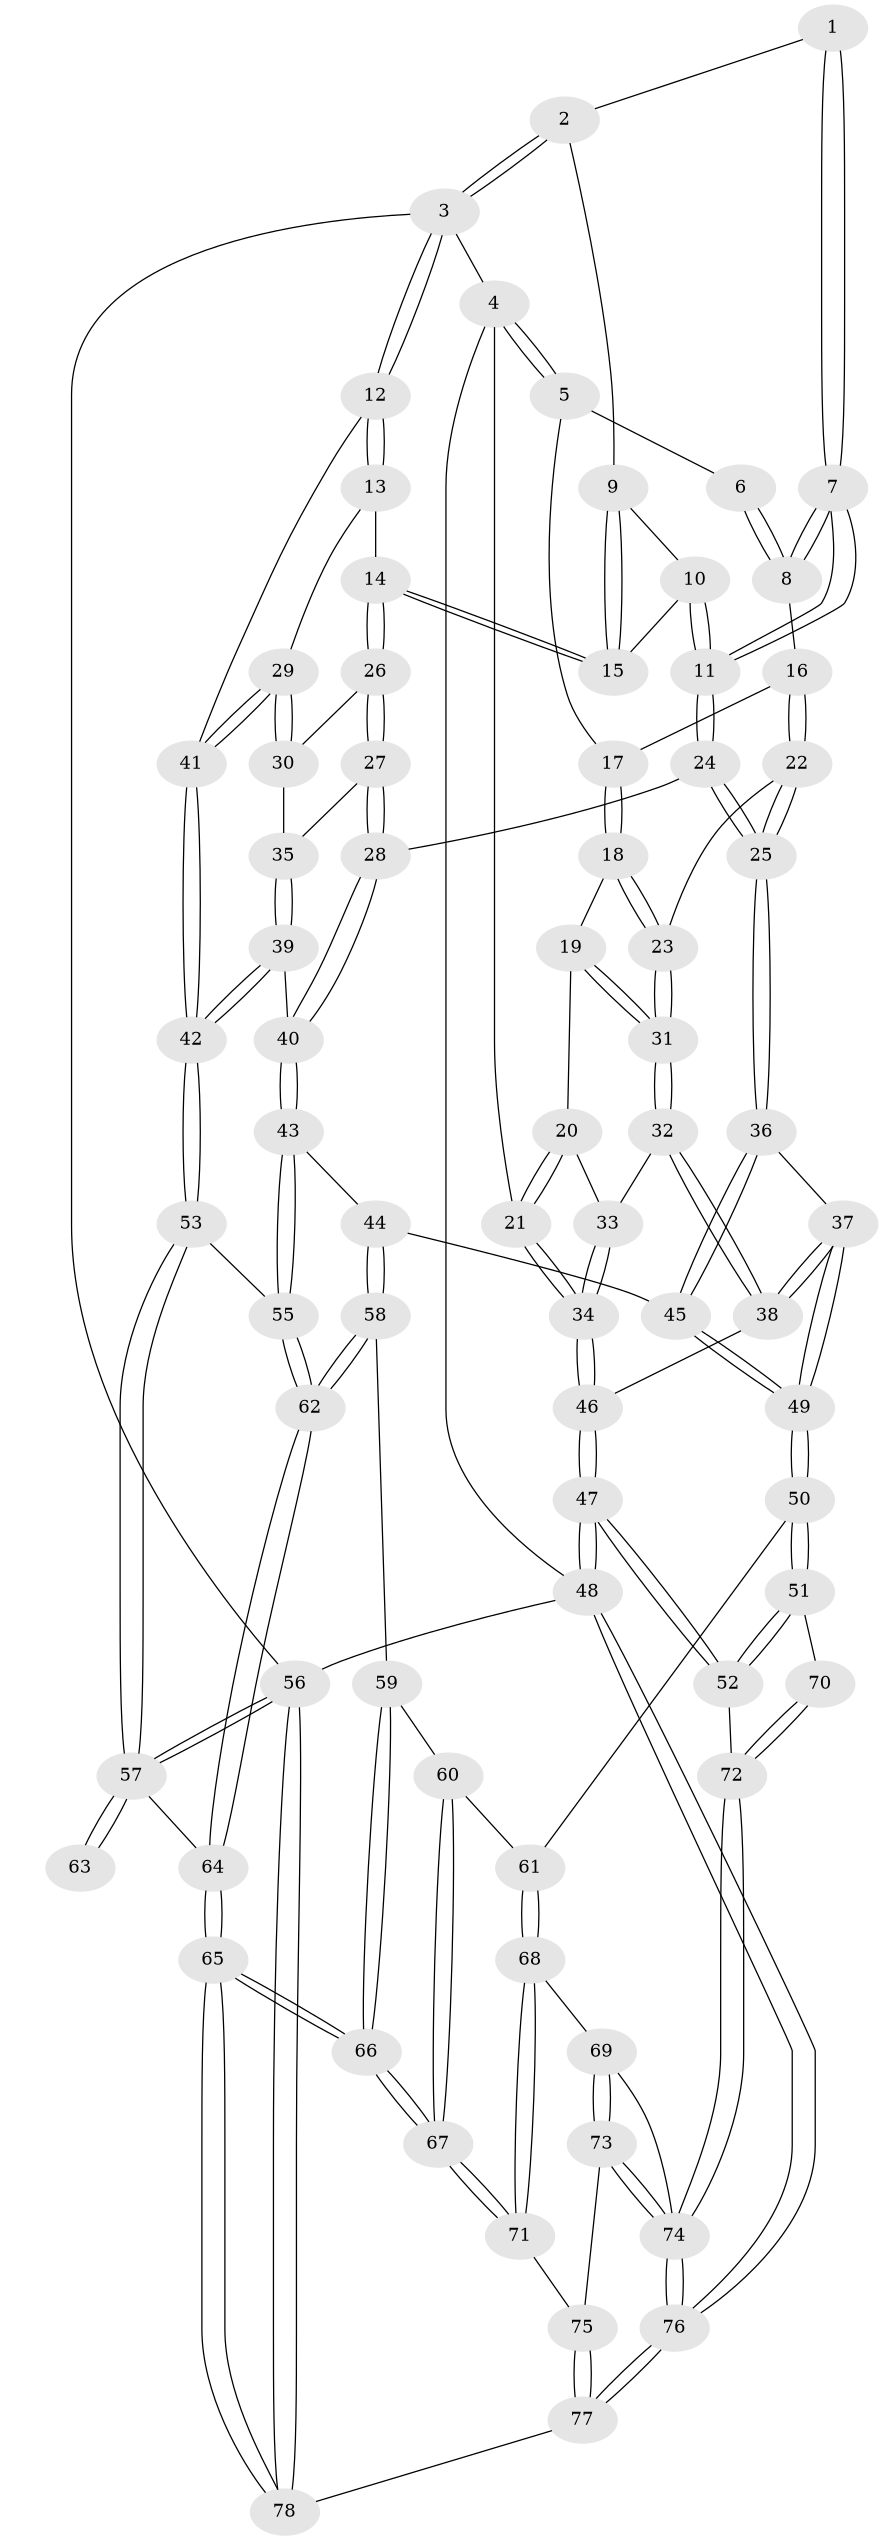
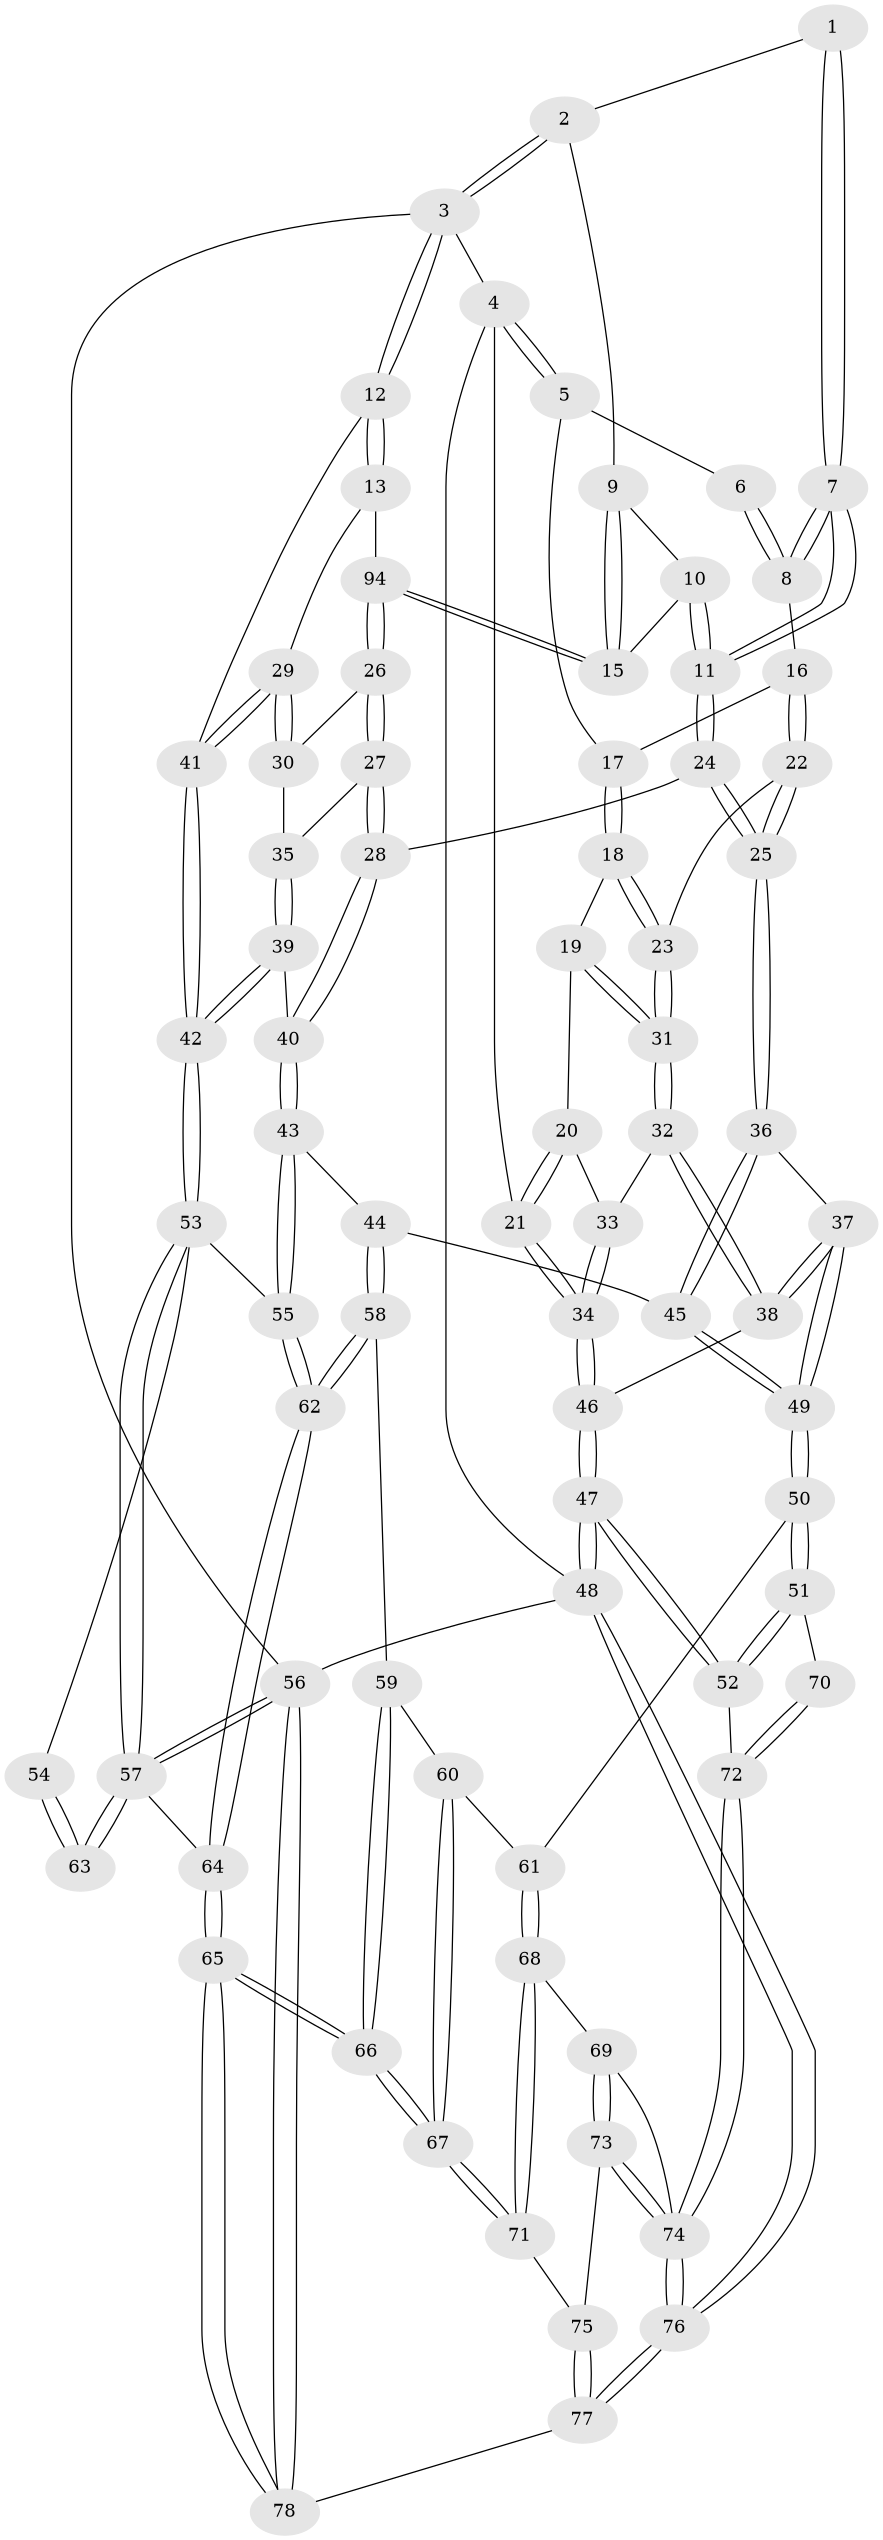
node "14": label "14" -> "94"
node "54": added
